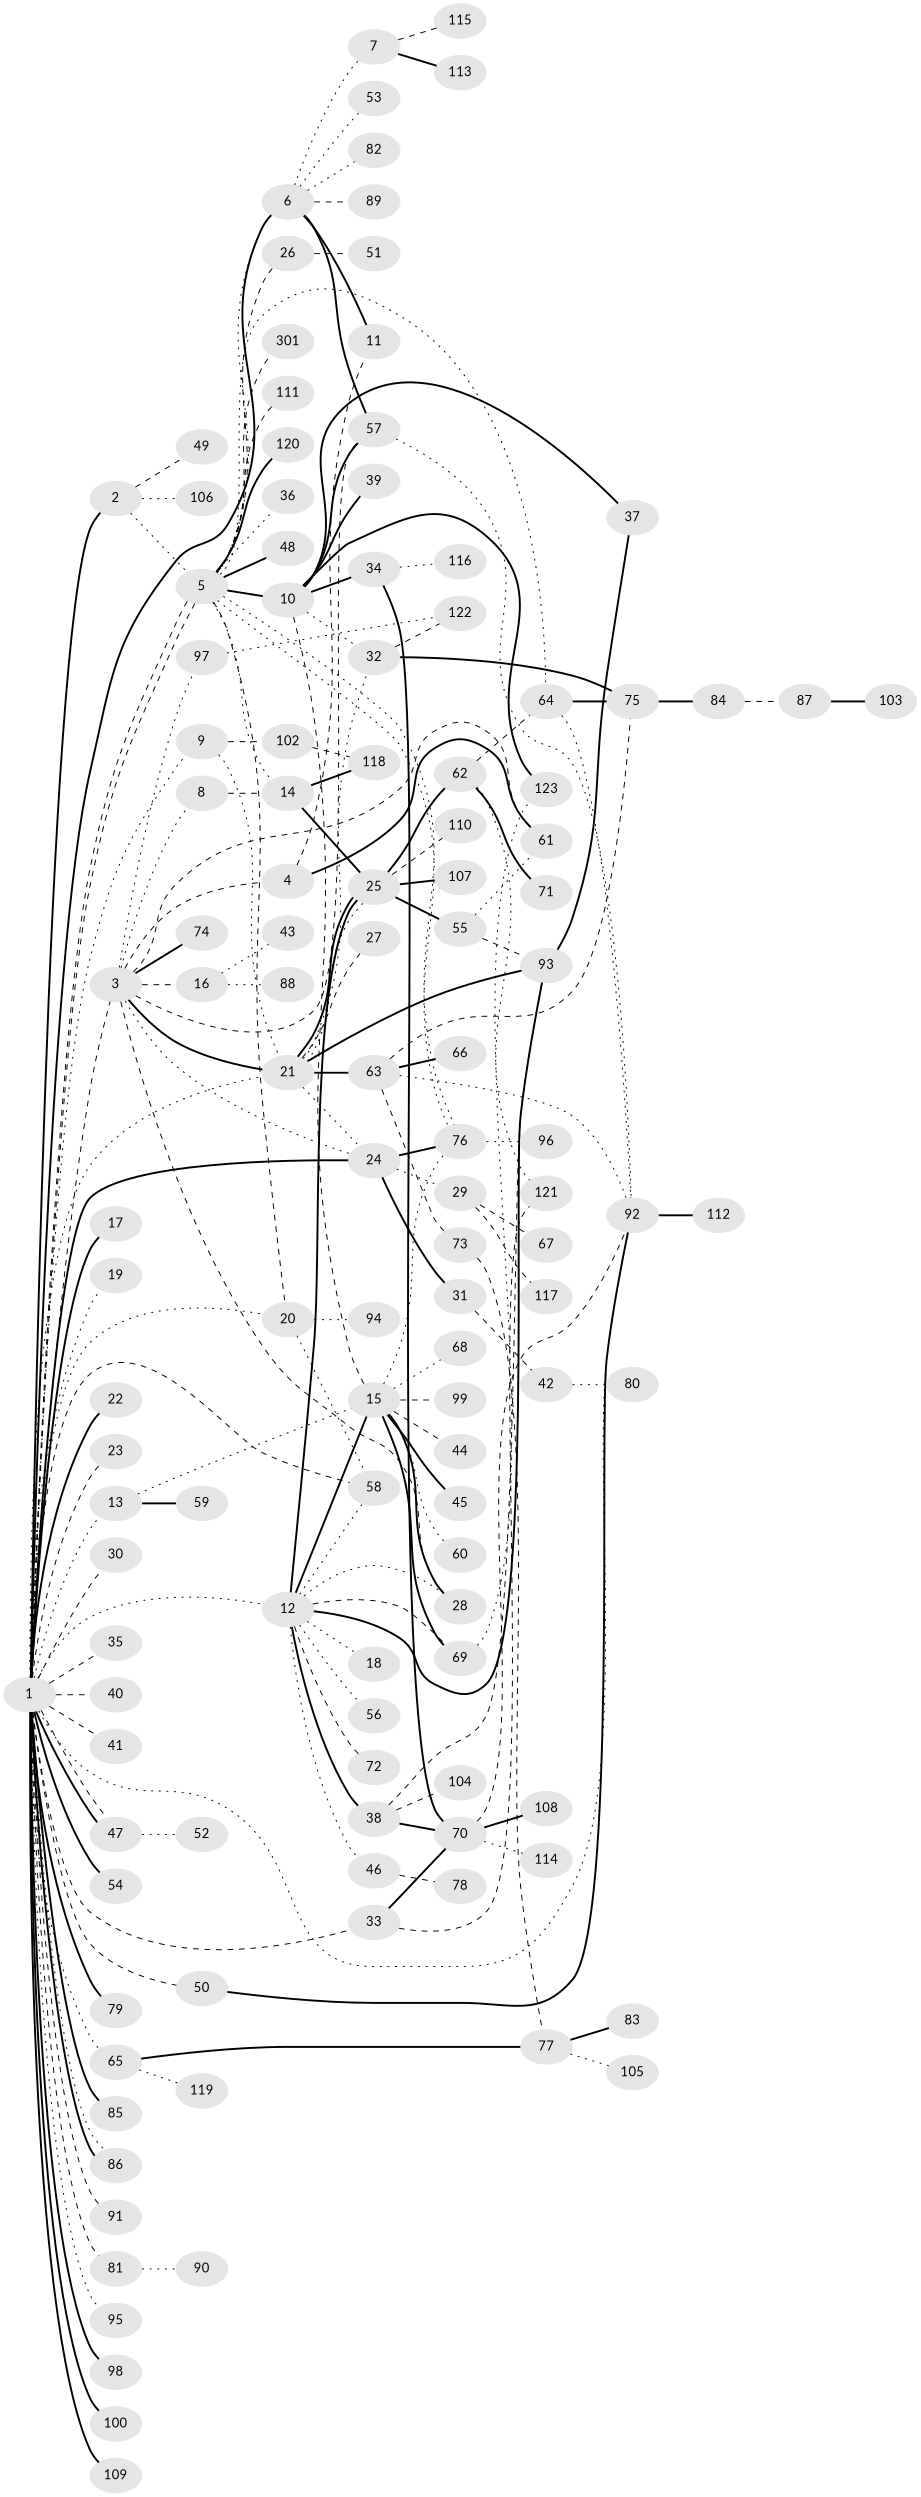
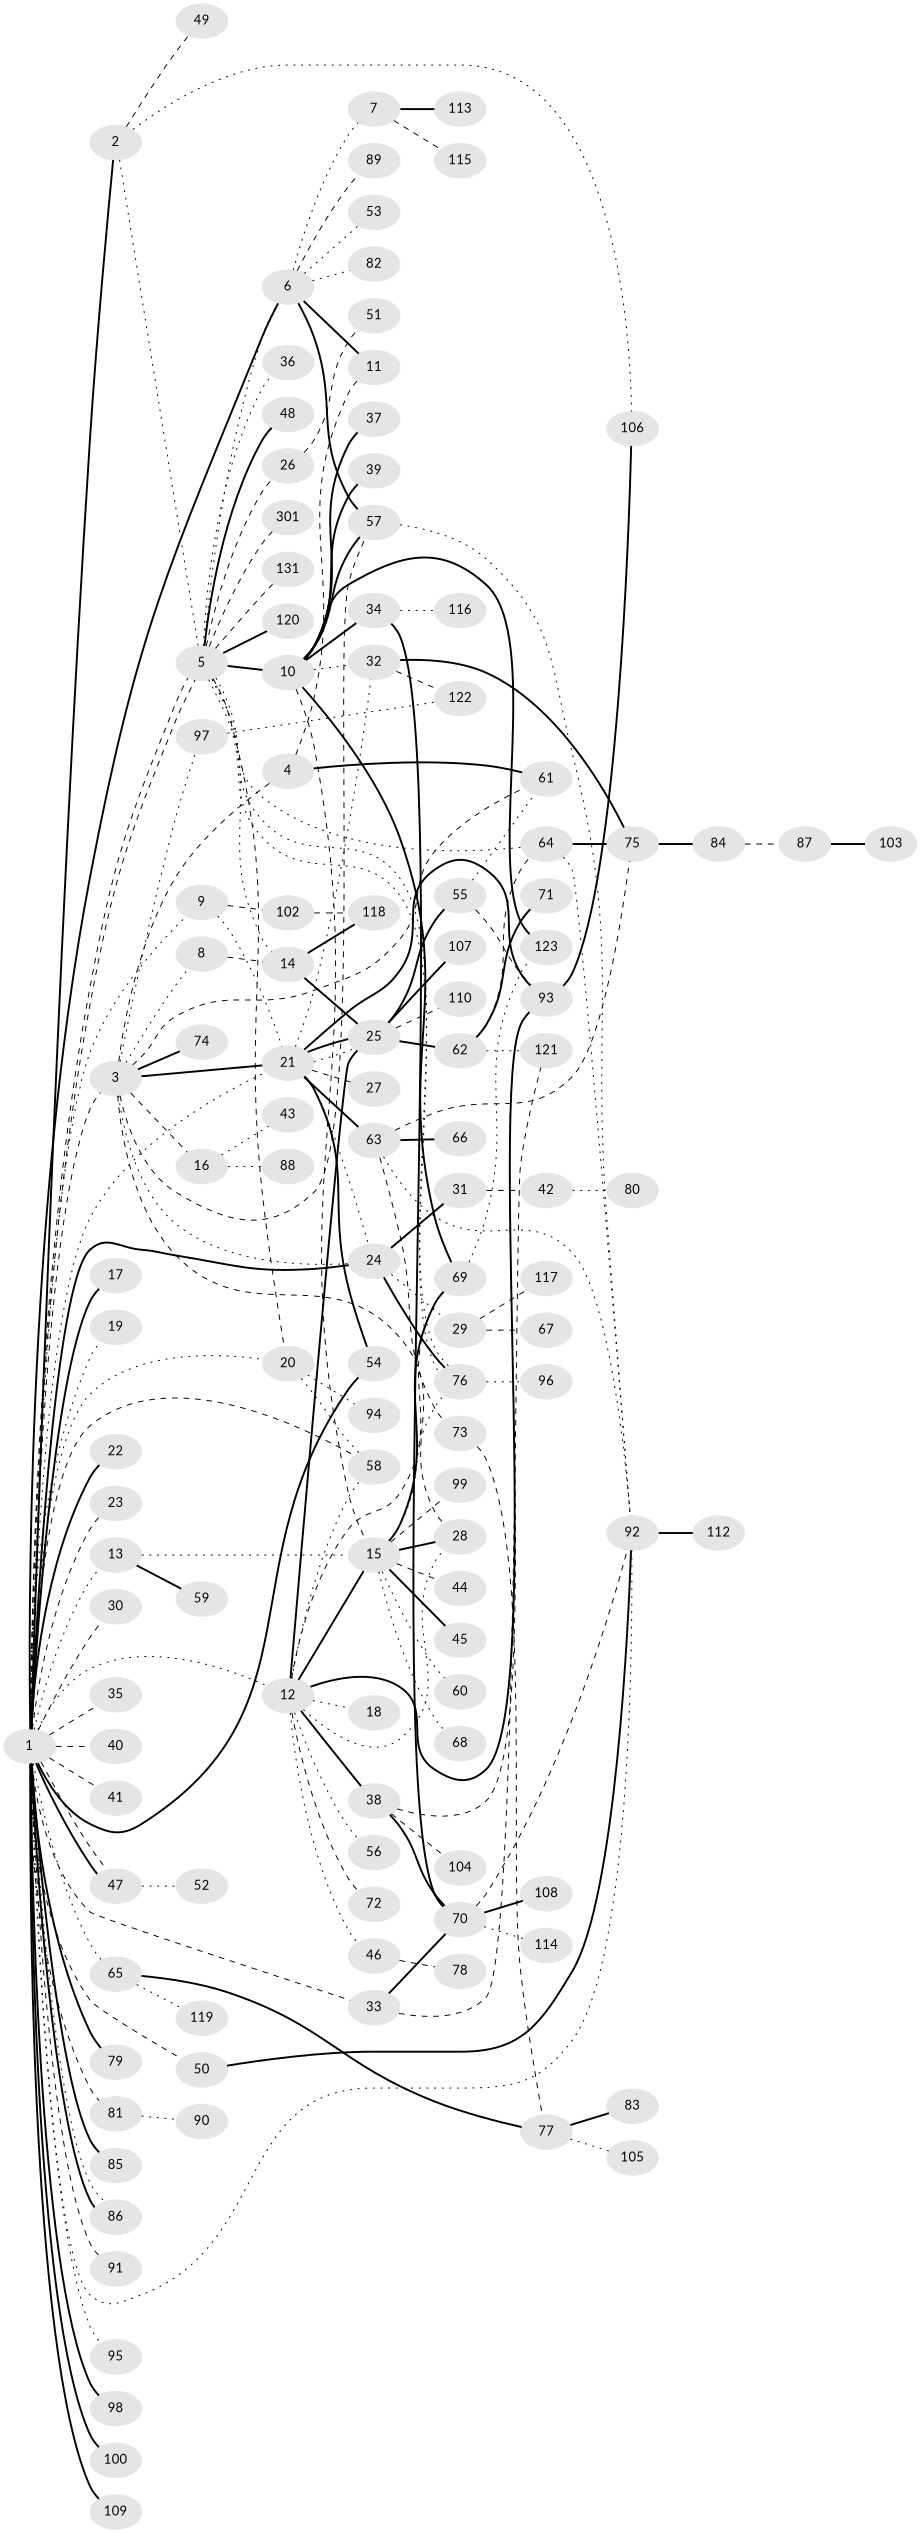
node "111": label "111" -> "131"
edge "37" -- "93": now "106" -- "93"
edge "10" -- "69": added
edge "21" -- "54": added
